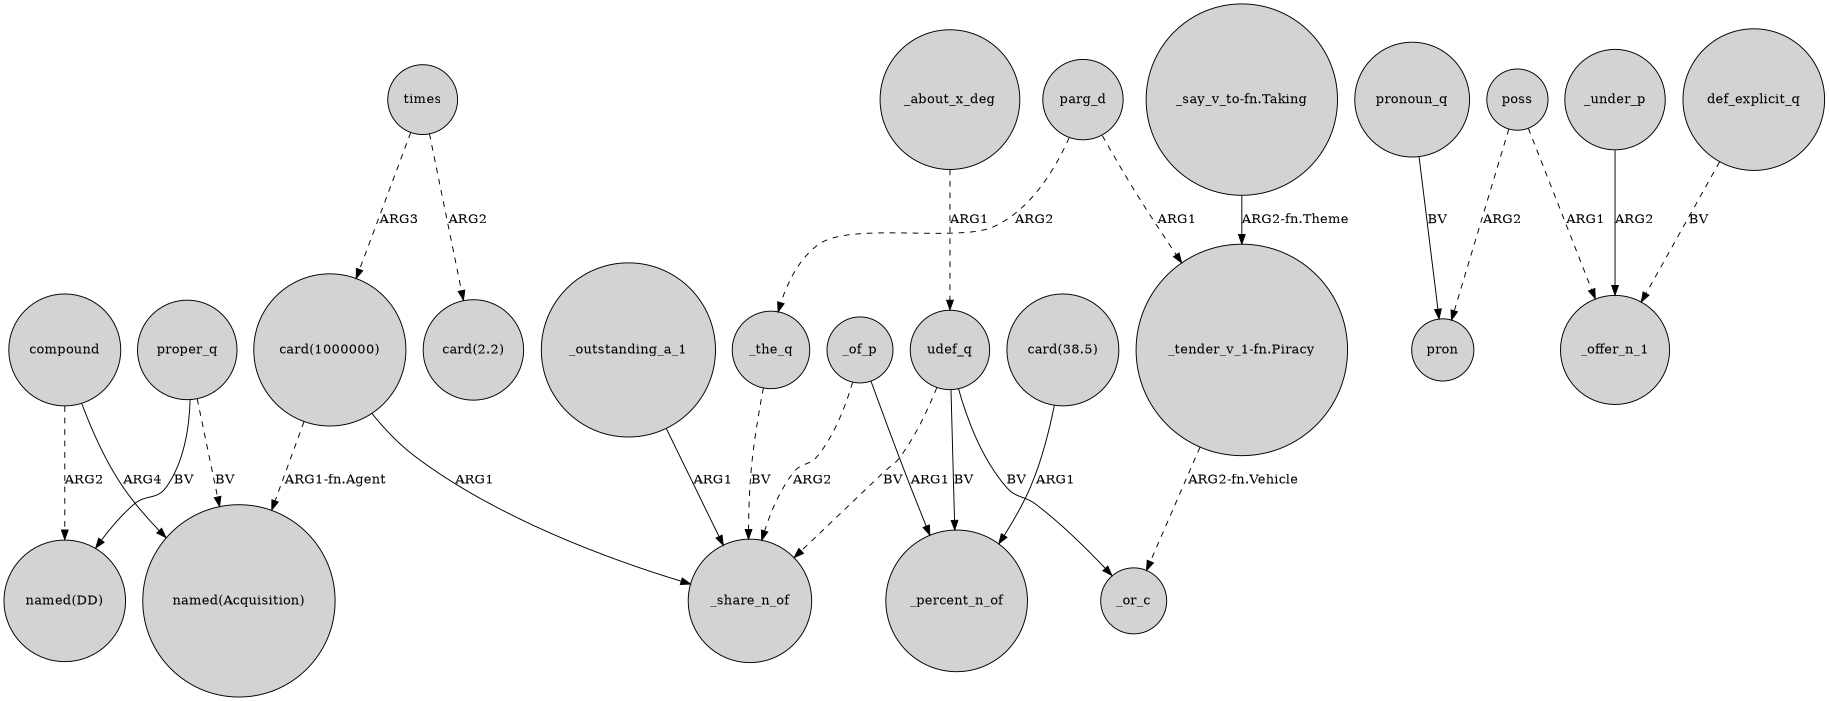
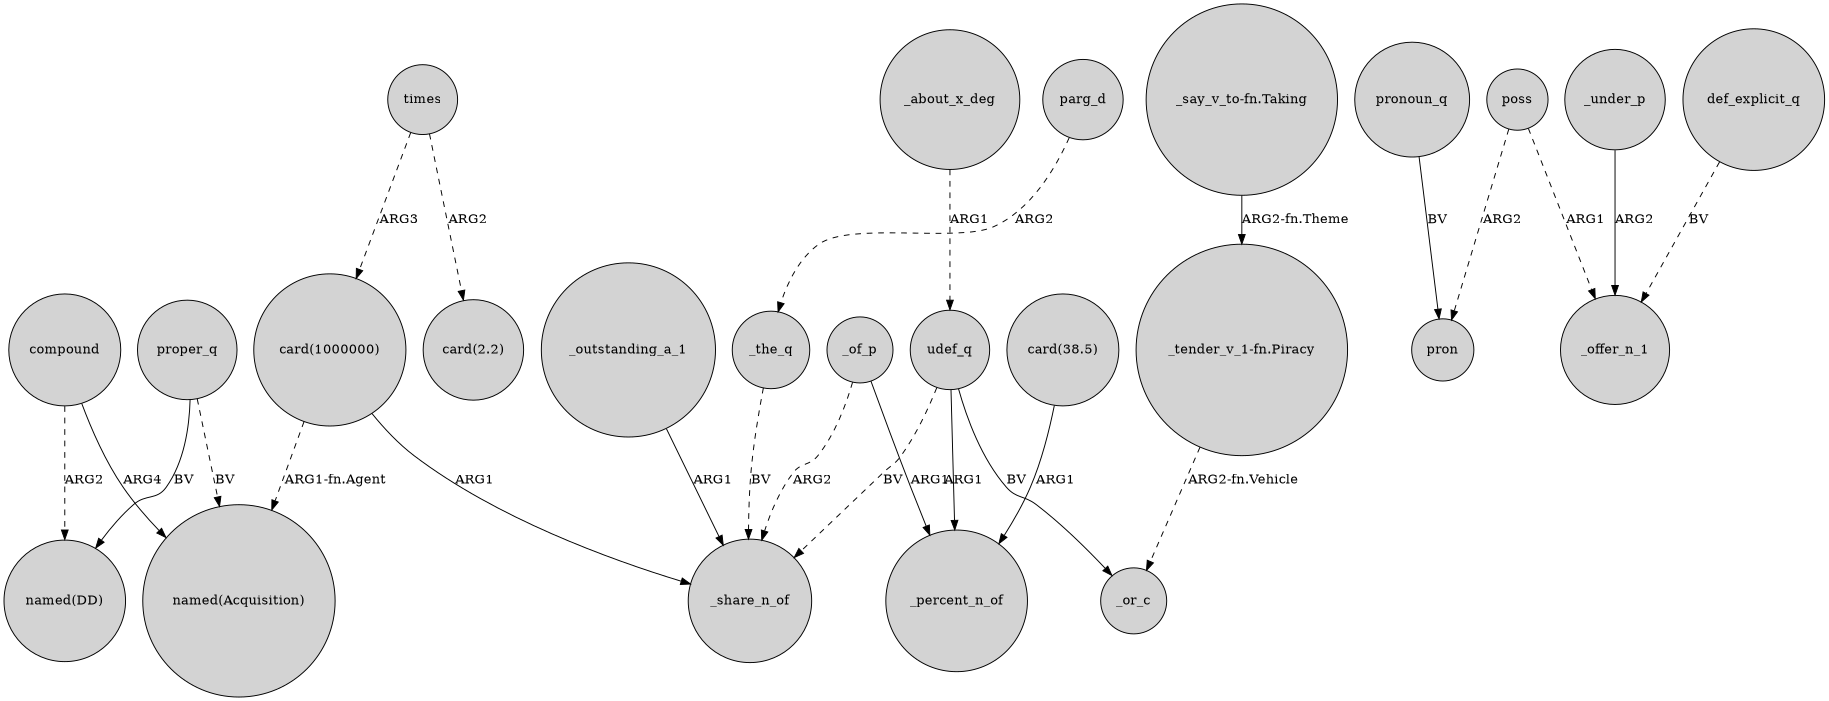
edge "parg_d" -> "_tender_v_1-fn.Piracy": removed, label "ARG1"
edge "udef_q" -> "_percent_n_of": label "BV" -> "ARG1"
